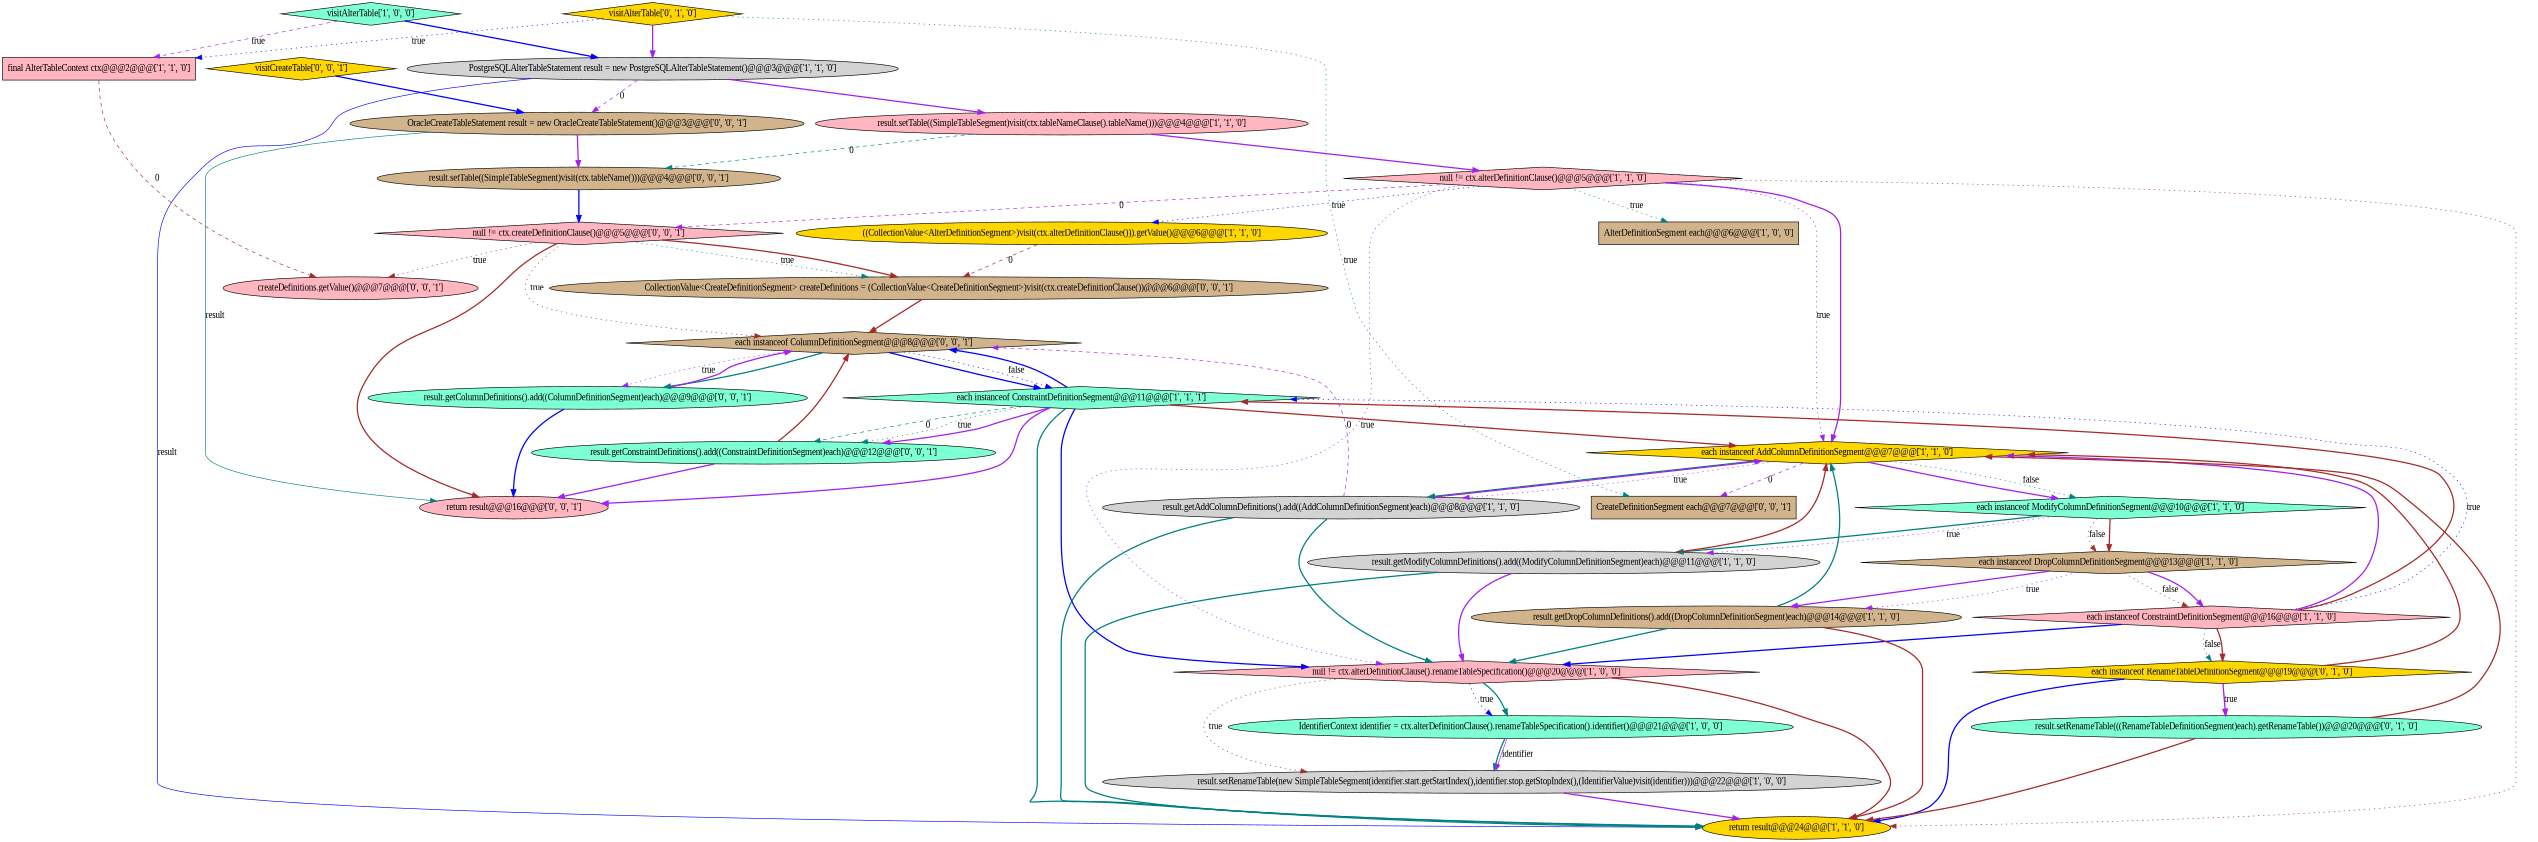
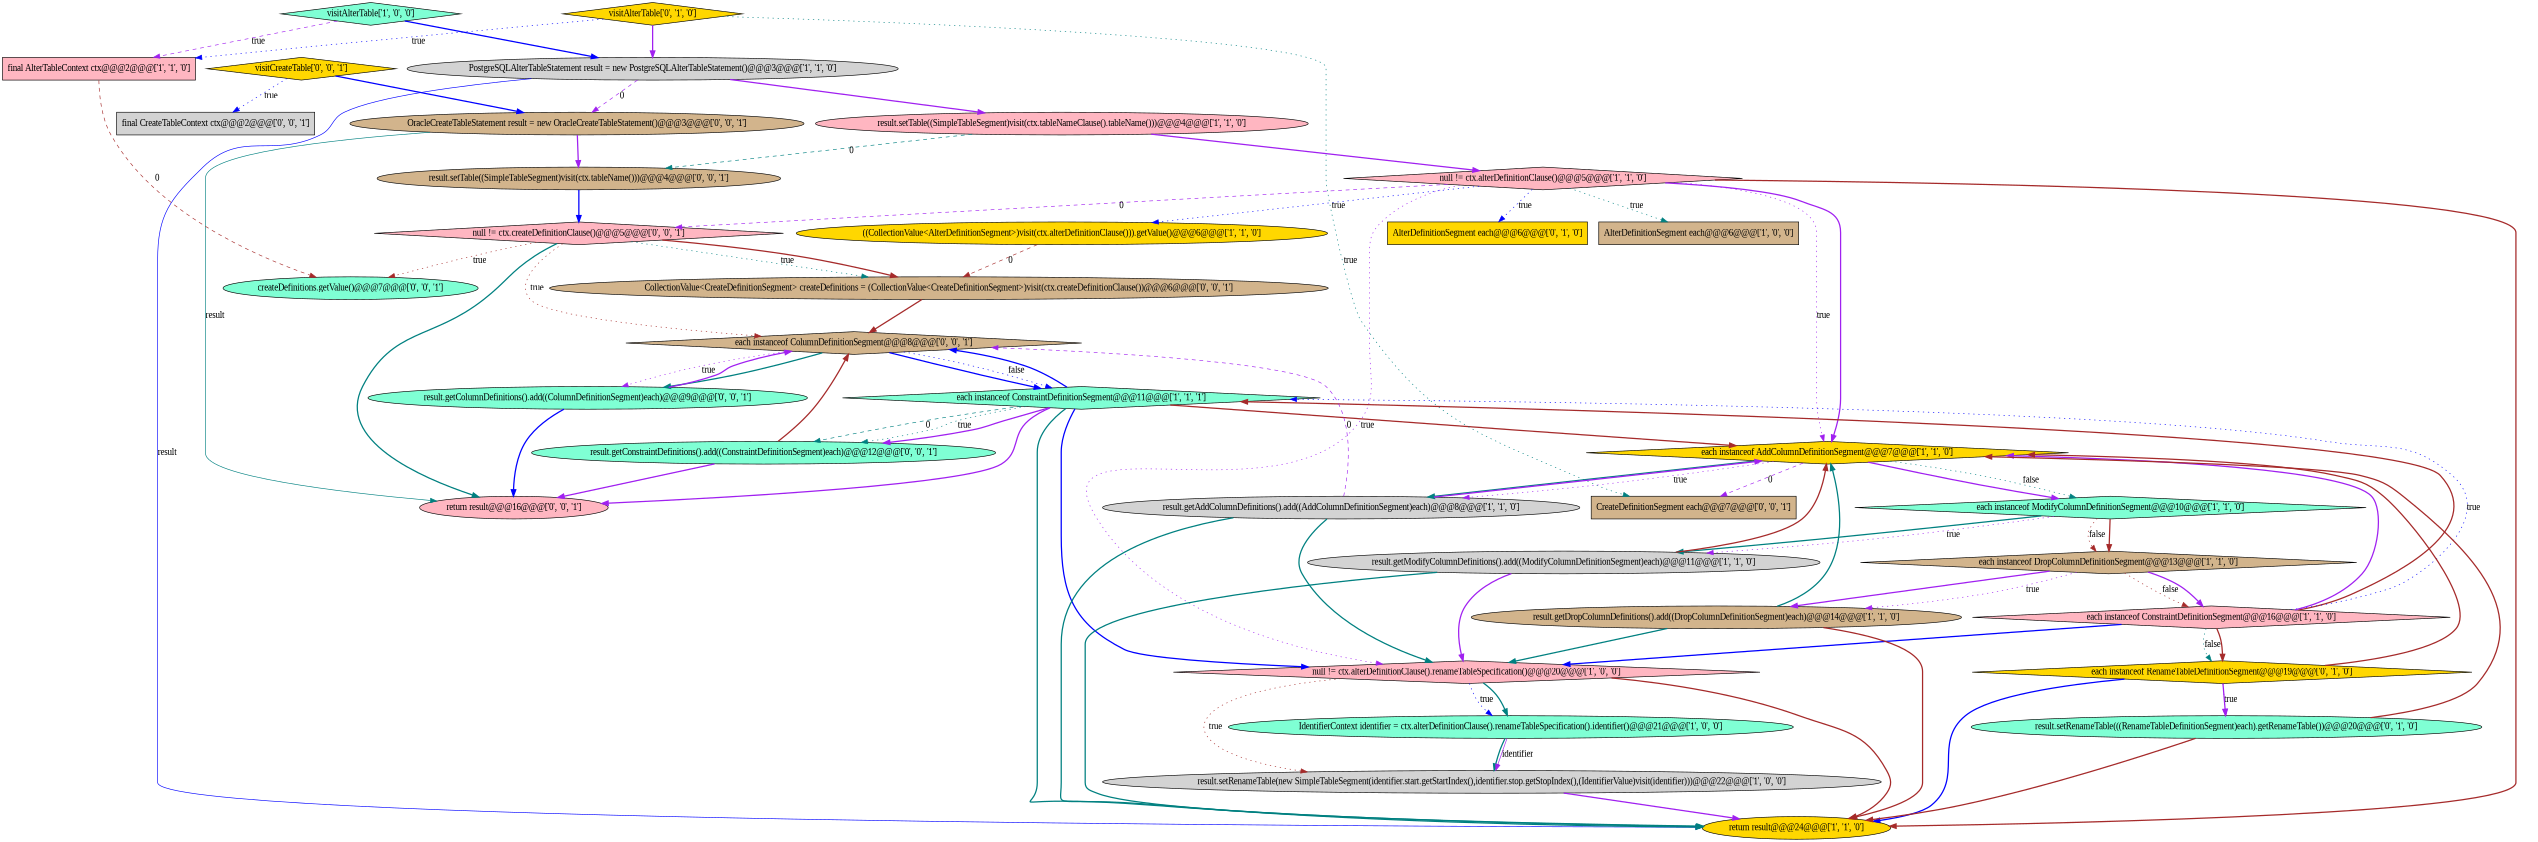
node "final CreateTableContext ctx@@@2@@@['0', '0', '1']": added
node "AlterDefinitionSegment each@@@6@@@['0', '1', '0']": added
node "createDefinitions.getValue()@@@7@@@['0', '0', '1']": fillcolor lightpink -> aquamarine
edge "null != ctx.createDefinitionClause()@@@5@@@['0', '0', '1']" -> "return result@@@16@@@['0', '0', '1']": color brown -> teal
edge "null != ctx.alterDefinitionClause()@@@5@@@['1', '1', '0']" -> "return result@@@24@@@['1', '1', '0']": style dotted -> bold
